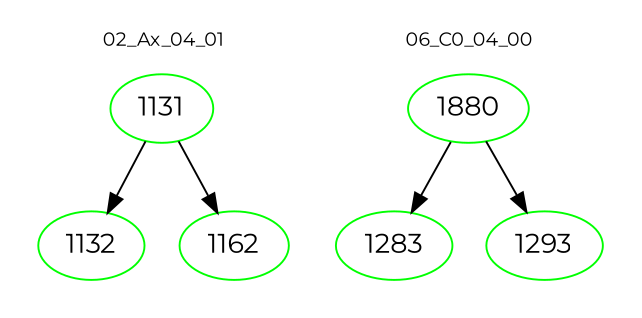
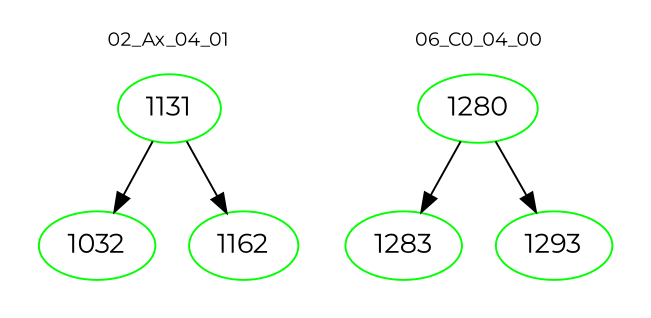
node "1880": label "1880" -> "1280"
node "1132": label "1132" -> "1032"
